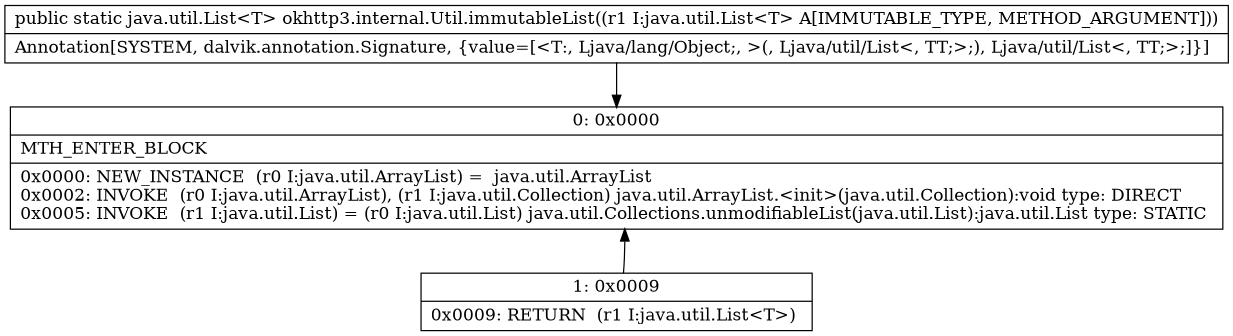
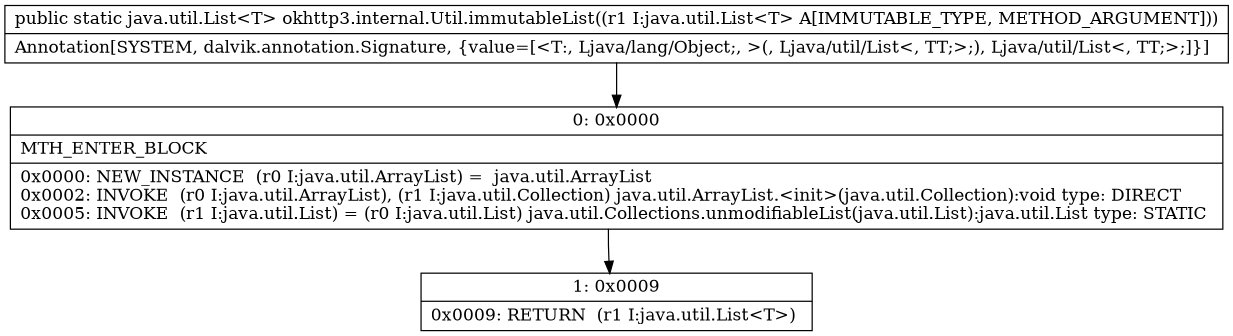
edge "1: 0x0009" -> "0: 0x0000": reversed
